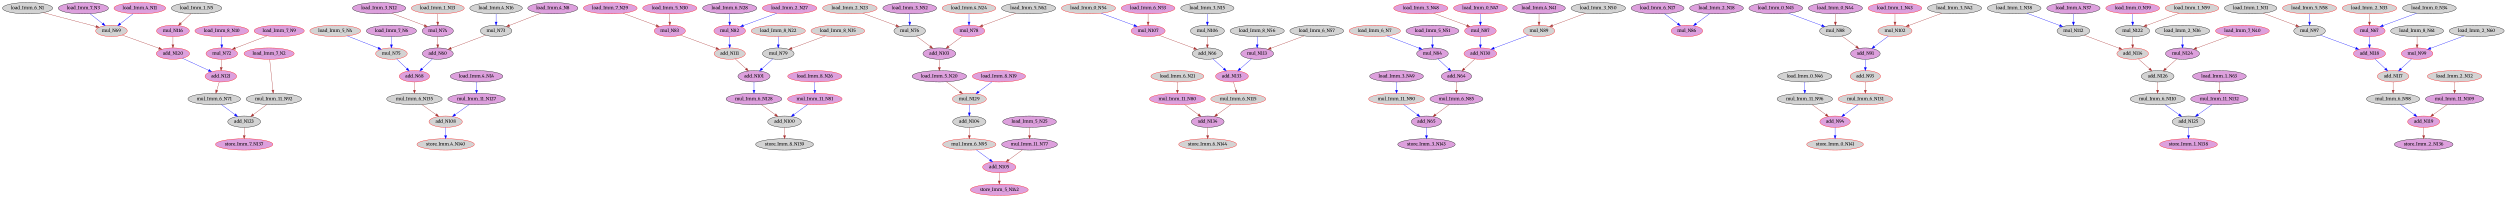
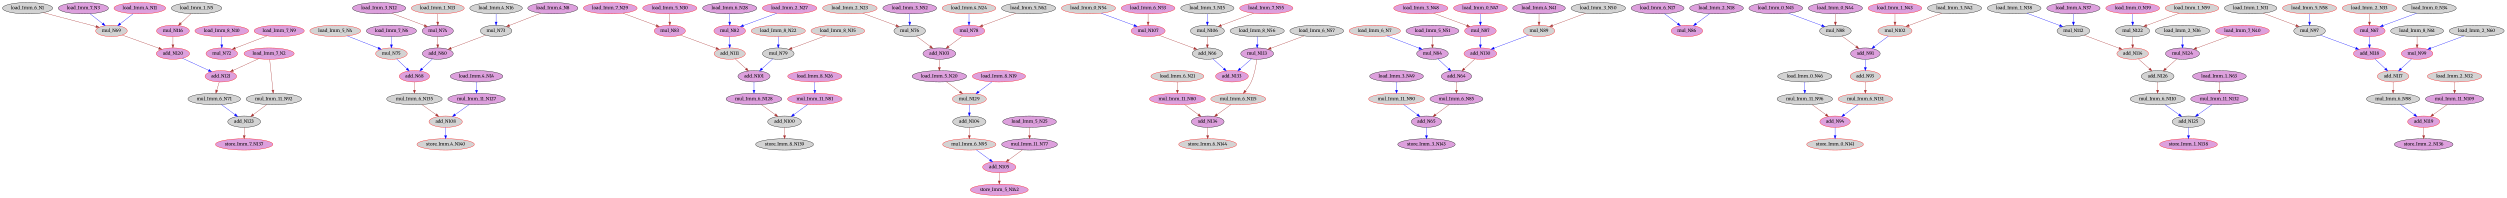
node "load_Imm_7_N55": added
edge "load_Imm_5_N51" -> "mul_N84": color blue -> brown
edge "mul_N72" -> "add_N121": now "load_Imm_7_N2" -> "add_N121"
edge "add_N133" -> "mul_Imm_6_N115": now "mul_N113" -> "mul_Imm_6_N115"
